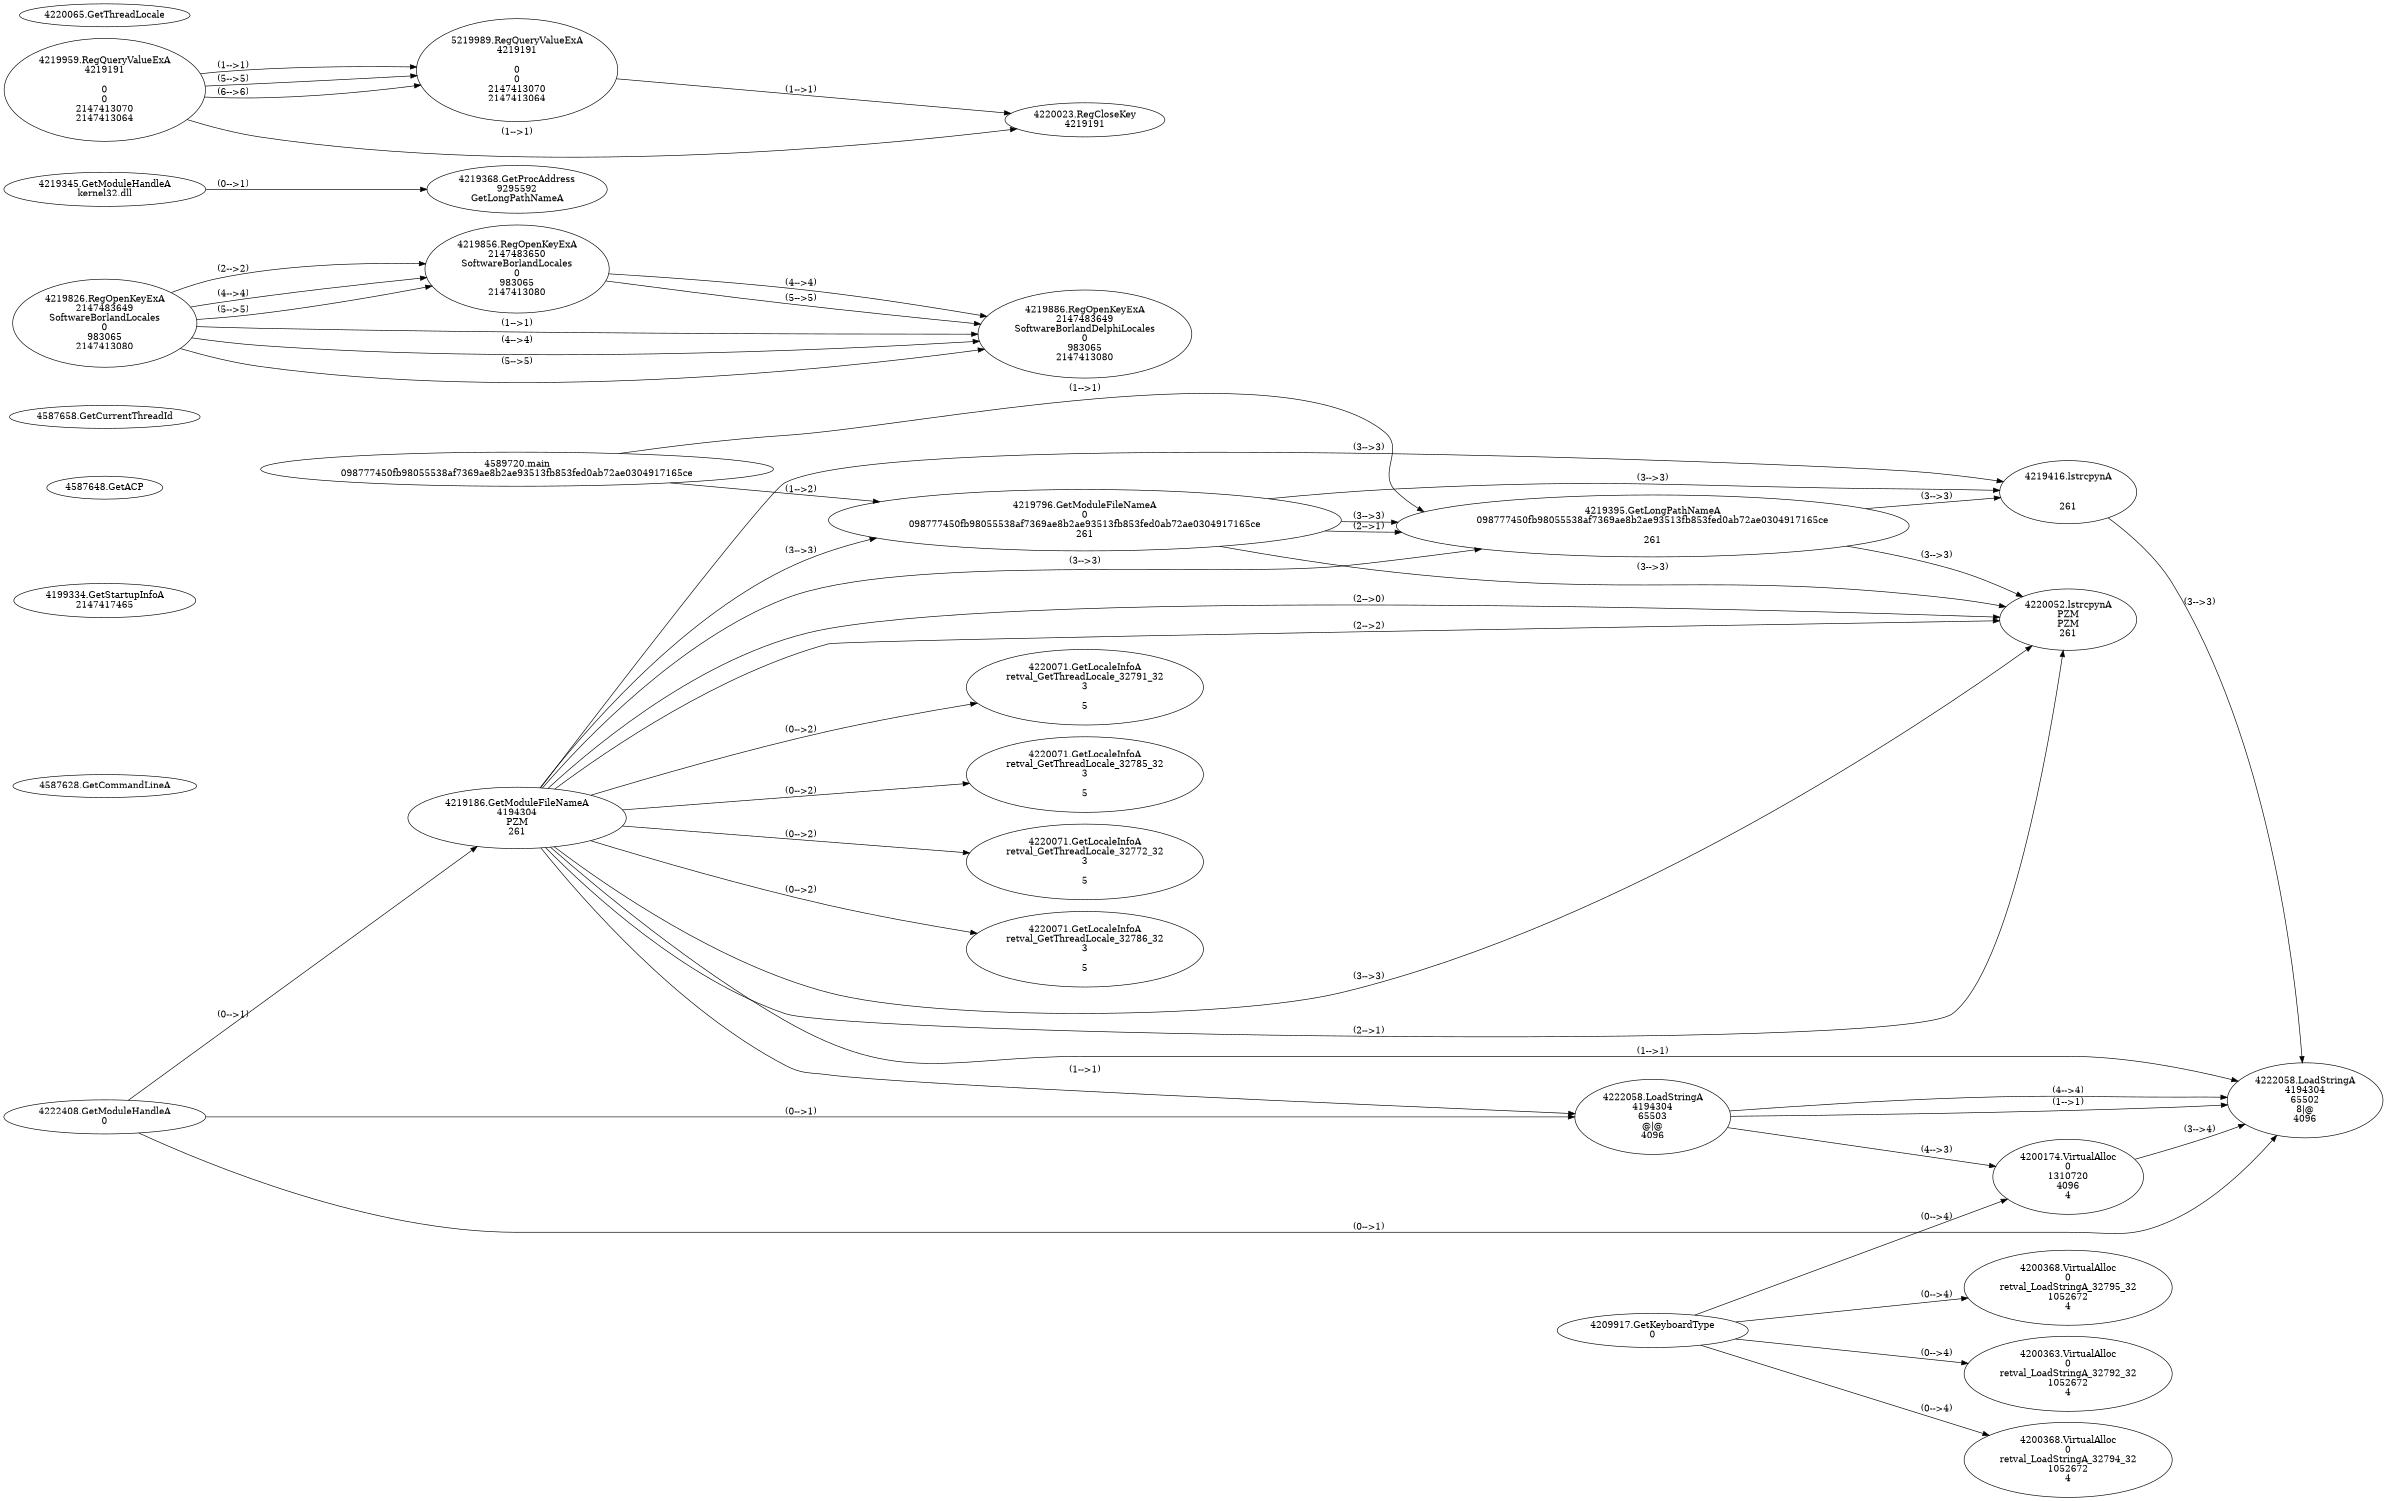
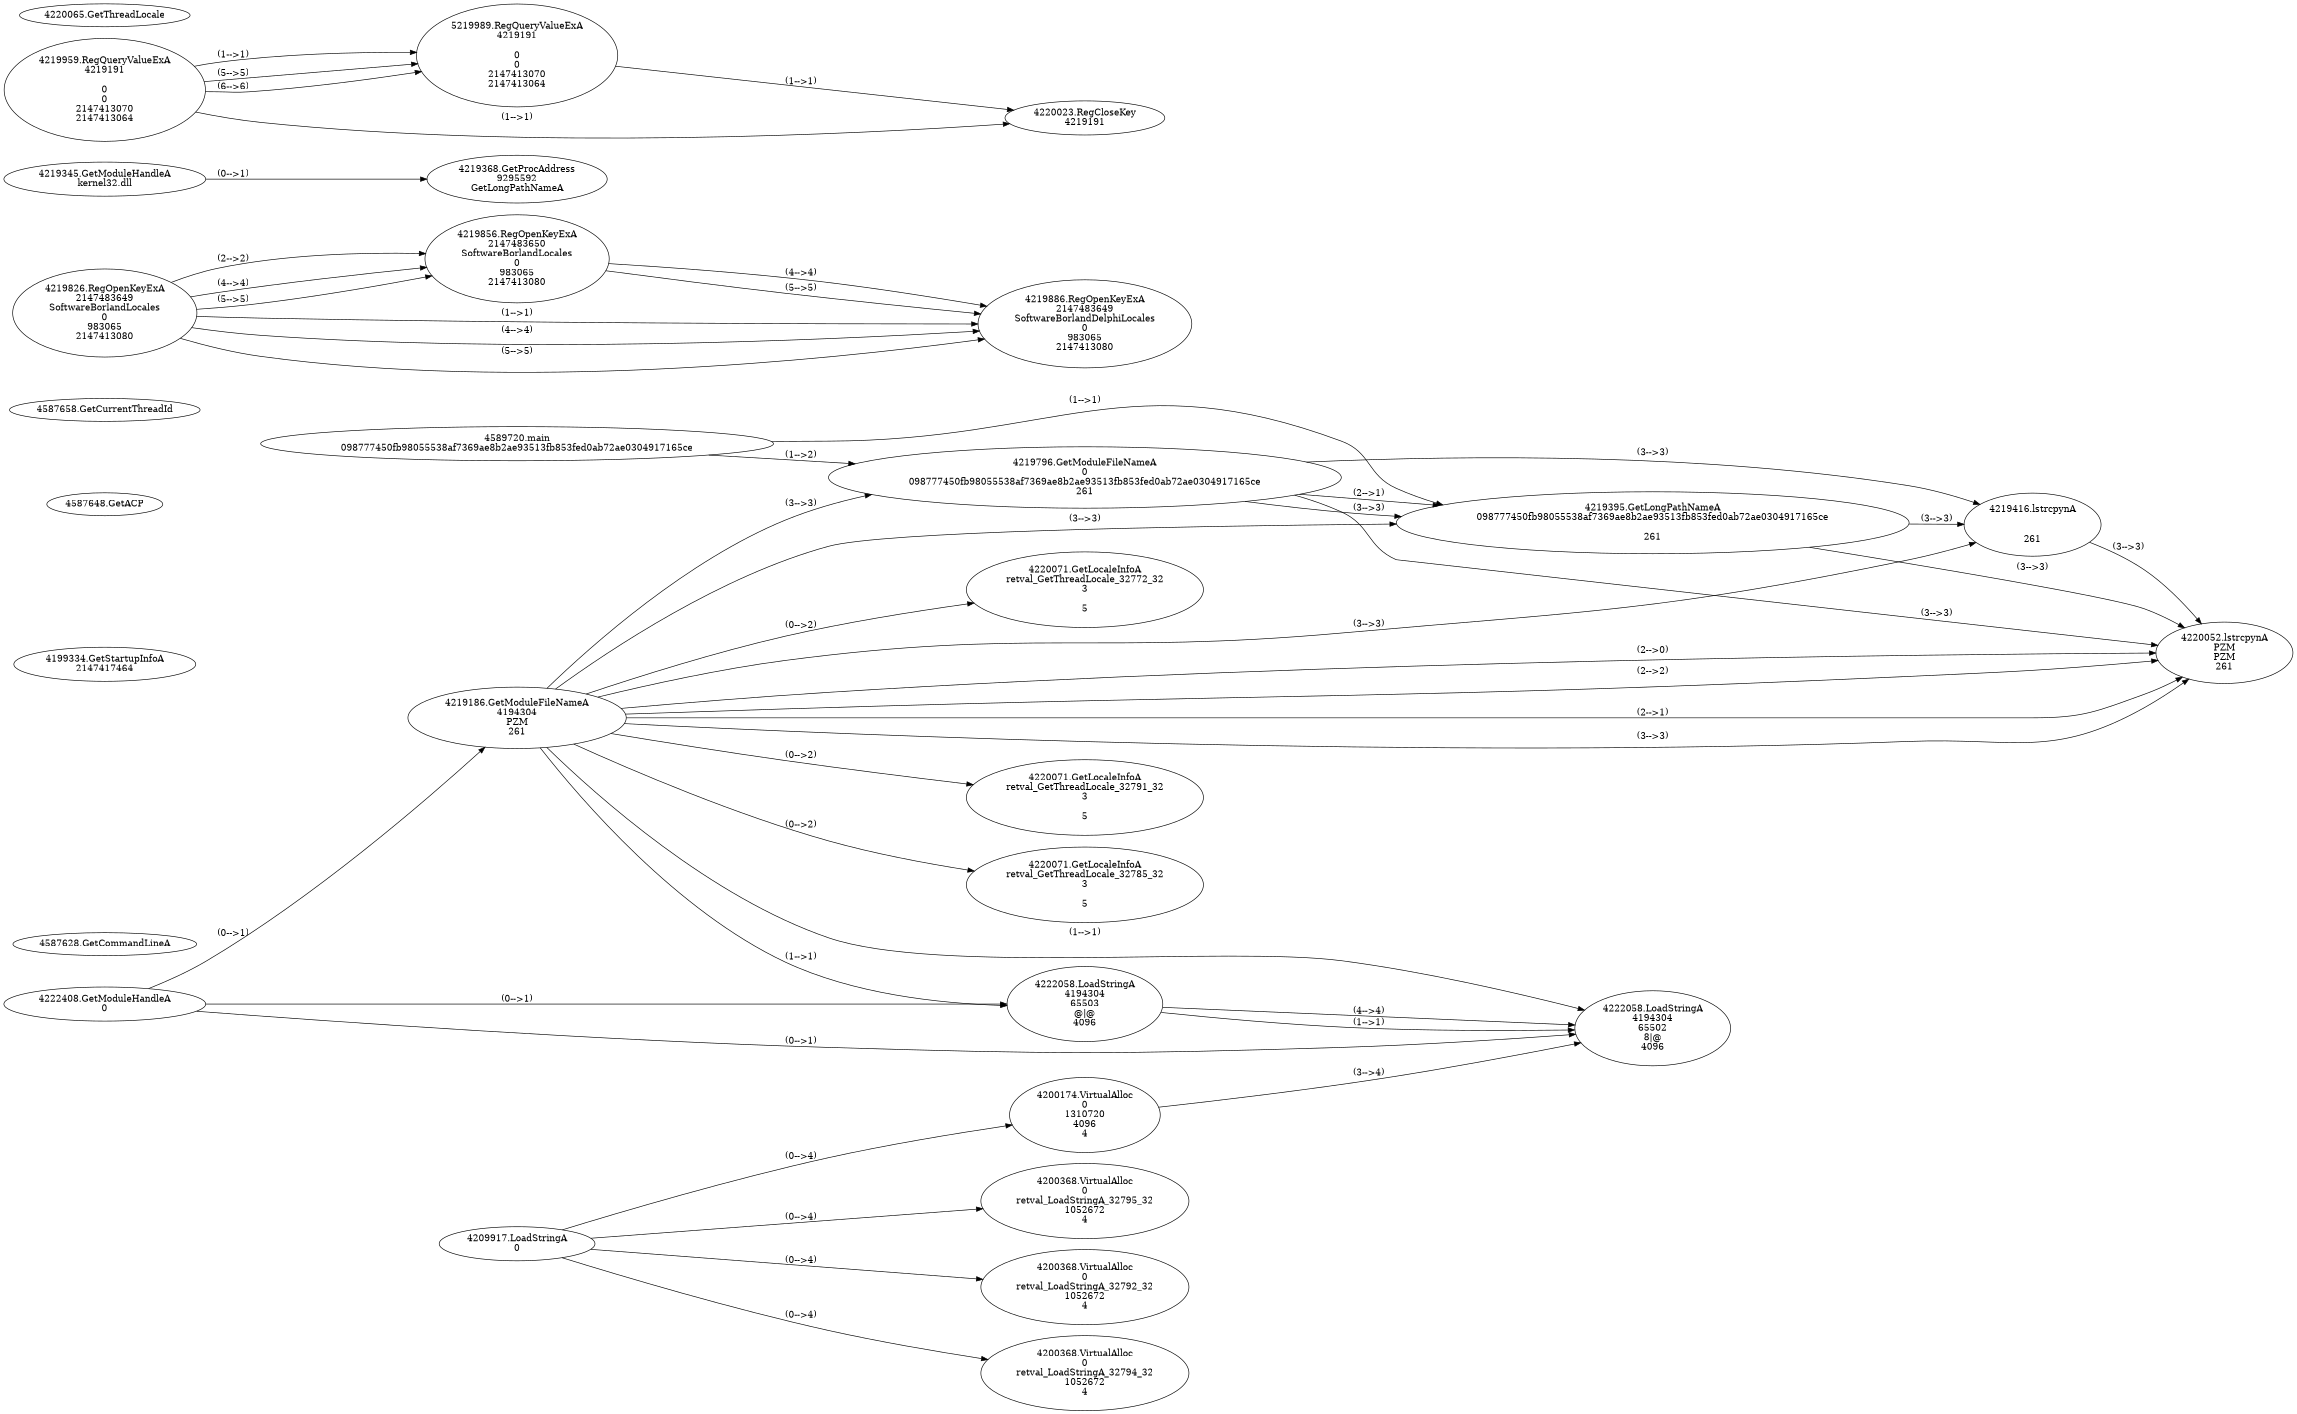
node "4199334.GetStartupInfoA 2147417465": label "4199334.GetStartupInfoA 2147417465" -> "4199334.GetStartupInfoA 2147417464"
edge "4219416.lstrcpynA 261" -> "4222058.LoadStringA 4194304 65502 8|@ 4096": now "4219416.lstrcpynA 261" -> "4220052.lstrcpynA PZM PZM 261"
node "4220071.GetLocaleInfoA retval_GetThreadLocale_32786_32 3 5": removed
edge "4222058.LoadStringA 4194304 65503 @|@ 4096" -> "4200174.VirtualAlloc 0 1310720 4096 4": removed, label "(4-->3)"
node "4209917.GetKeyboardType 0": label "4209917.GetKeyboardType 0" -> "4209917.LoadStringA 0"
node "4200363.VirtualAlloc 0 retval_LoadStringA_32792_32 1052672 4": label "4200363.VirtualAlloc 0 retval_LoadStringA_32792_32 1052672 4" -> "4200368.VirtualAlloc 0 retval_LoadStringA_32792_32 1052672 4"
